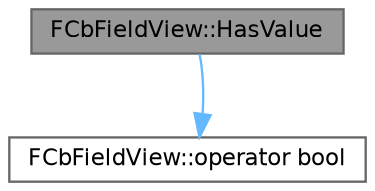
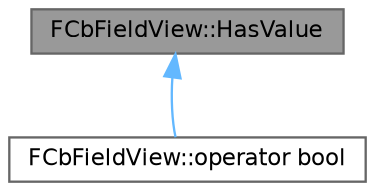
edge "FCbFieldView::HasValue" -> "FCbFieldView::operator bool": reversed
